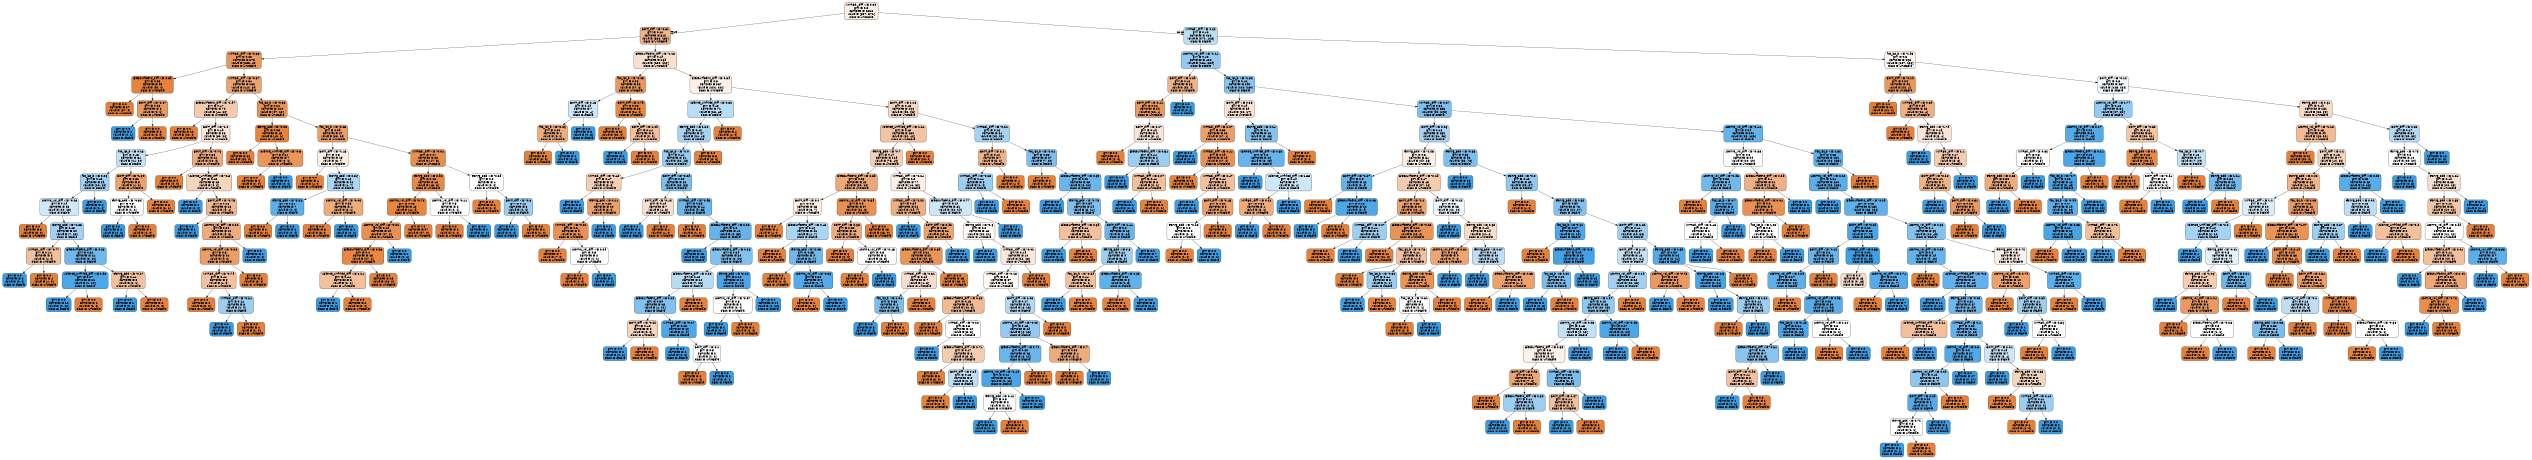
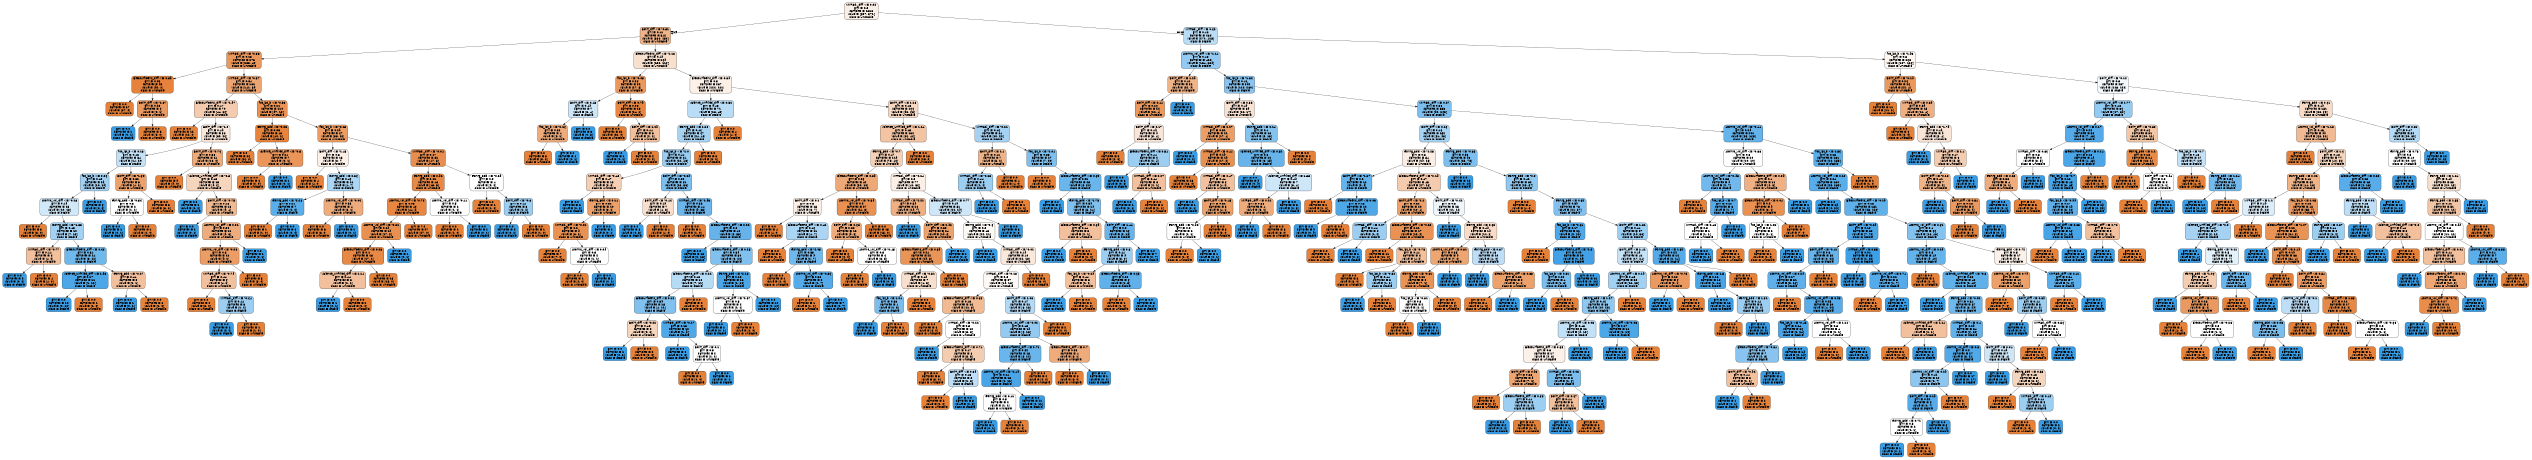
node "gini = 0.0 samples = 45 value = [0, 45] class = Stable": fillcolor #e5813940 -> #399de5ff
